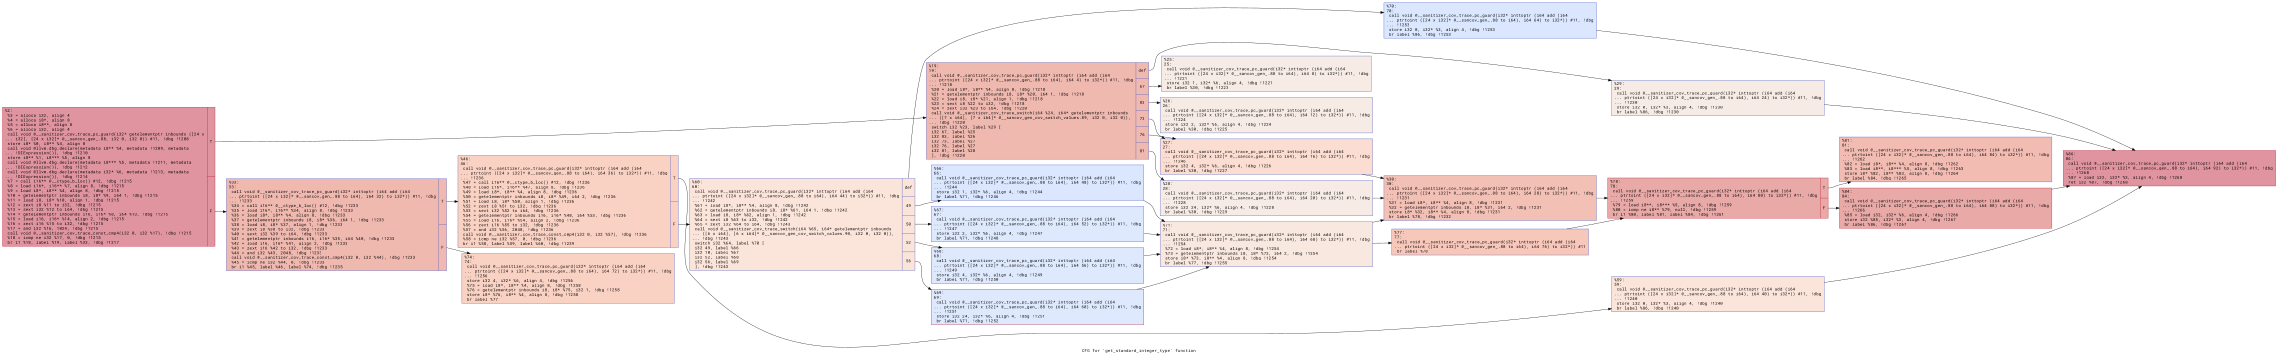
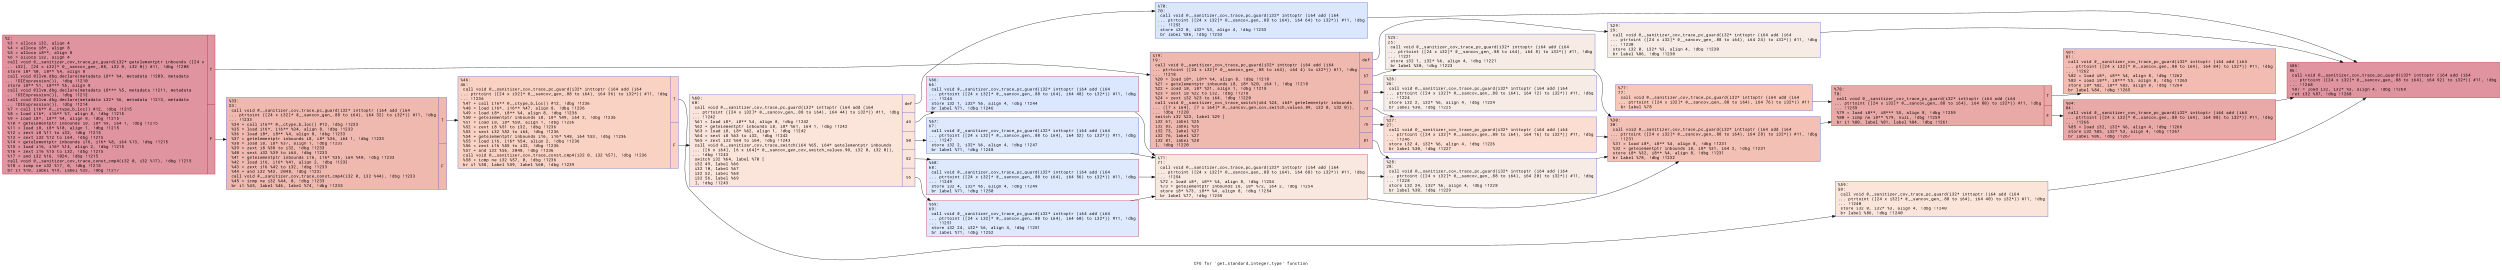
edge "%25:" -> "%30:": added
node "%66:": color #3d50c3ff -> #b70d28ff
edge "%71:" -> "%77:": now "%71:" -> "%28:"
node "%71:": color #3d50c3ff -> #b70d28ff
node "%74:": removed
